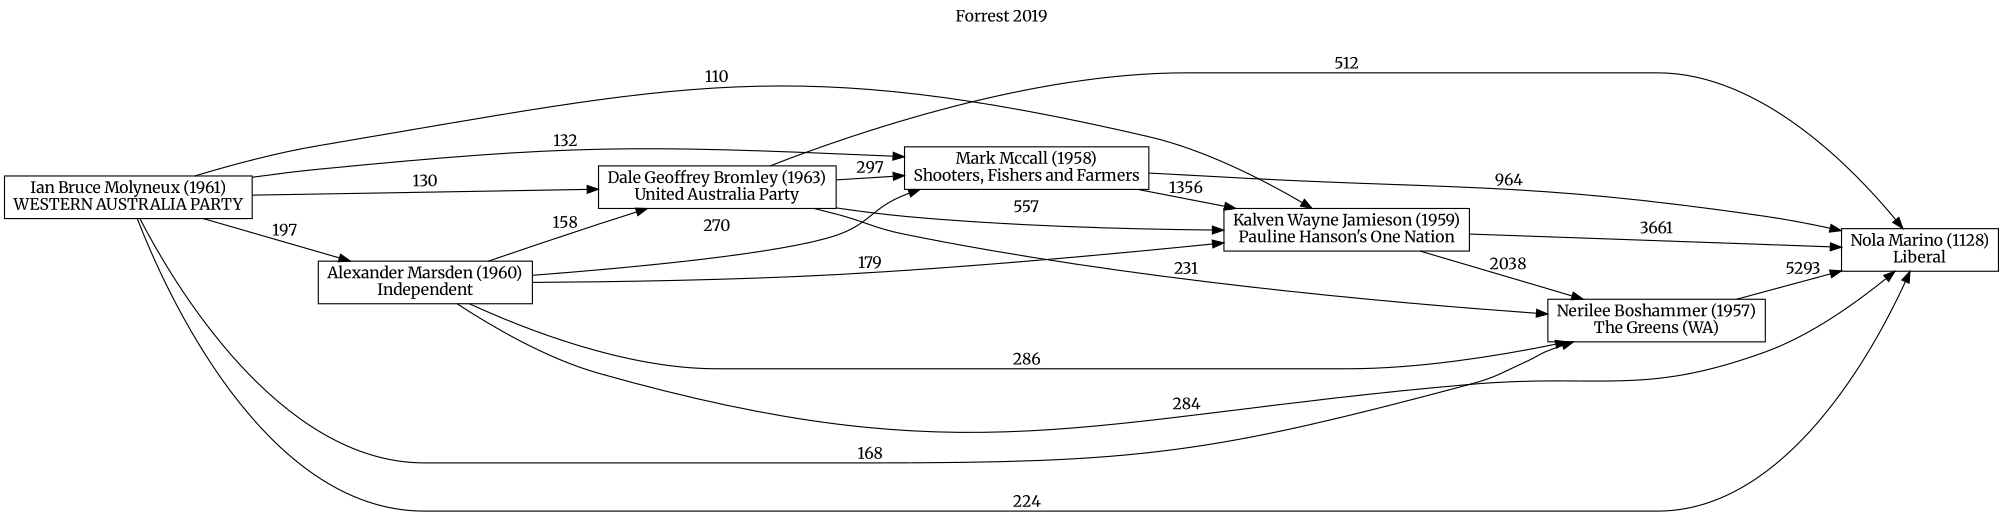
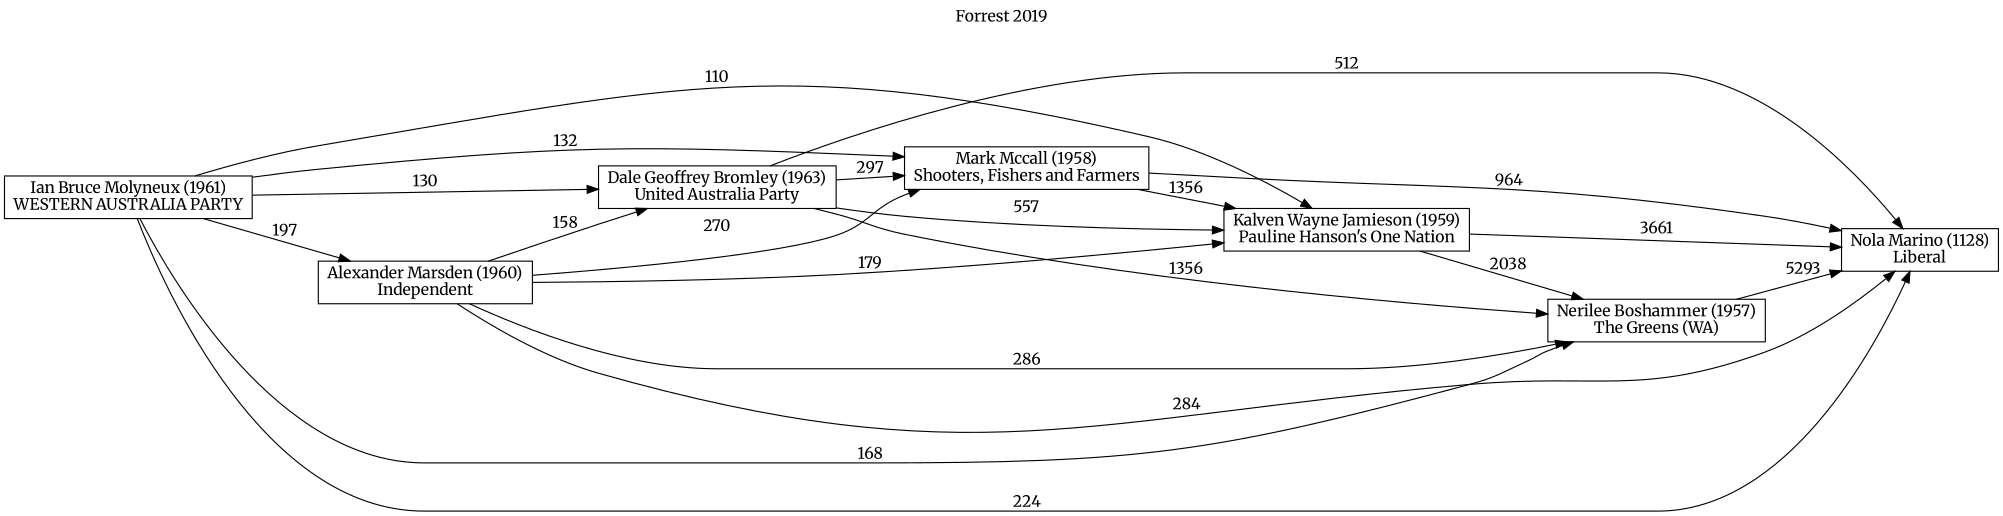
edge "Dale Geoffrey Bromley (1963) United Australia Party" -> "Nerilee Boshammer (1957) The Greens (WA)": label "231" -> "1356"
